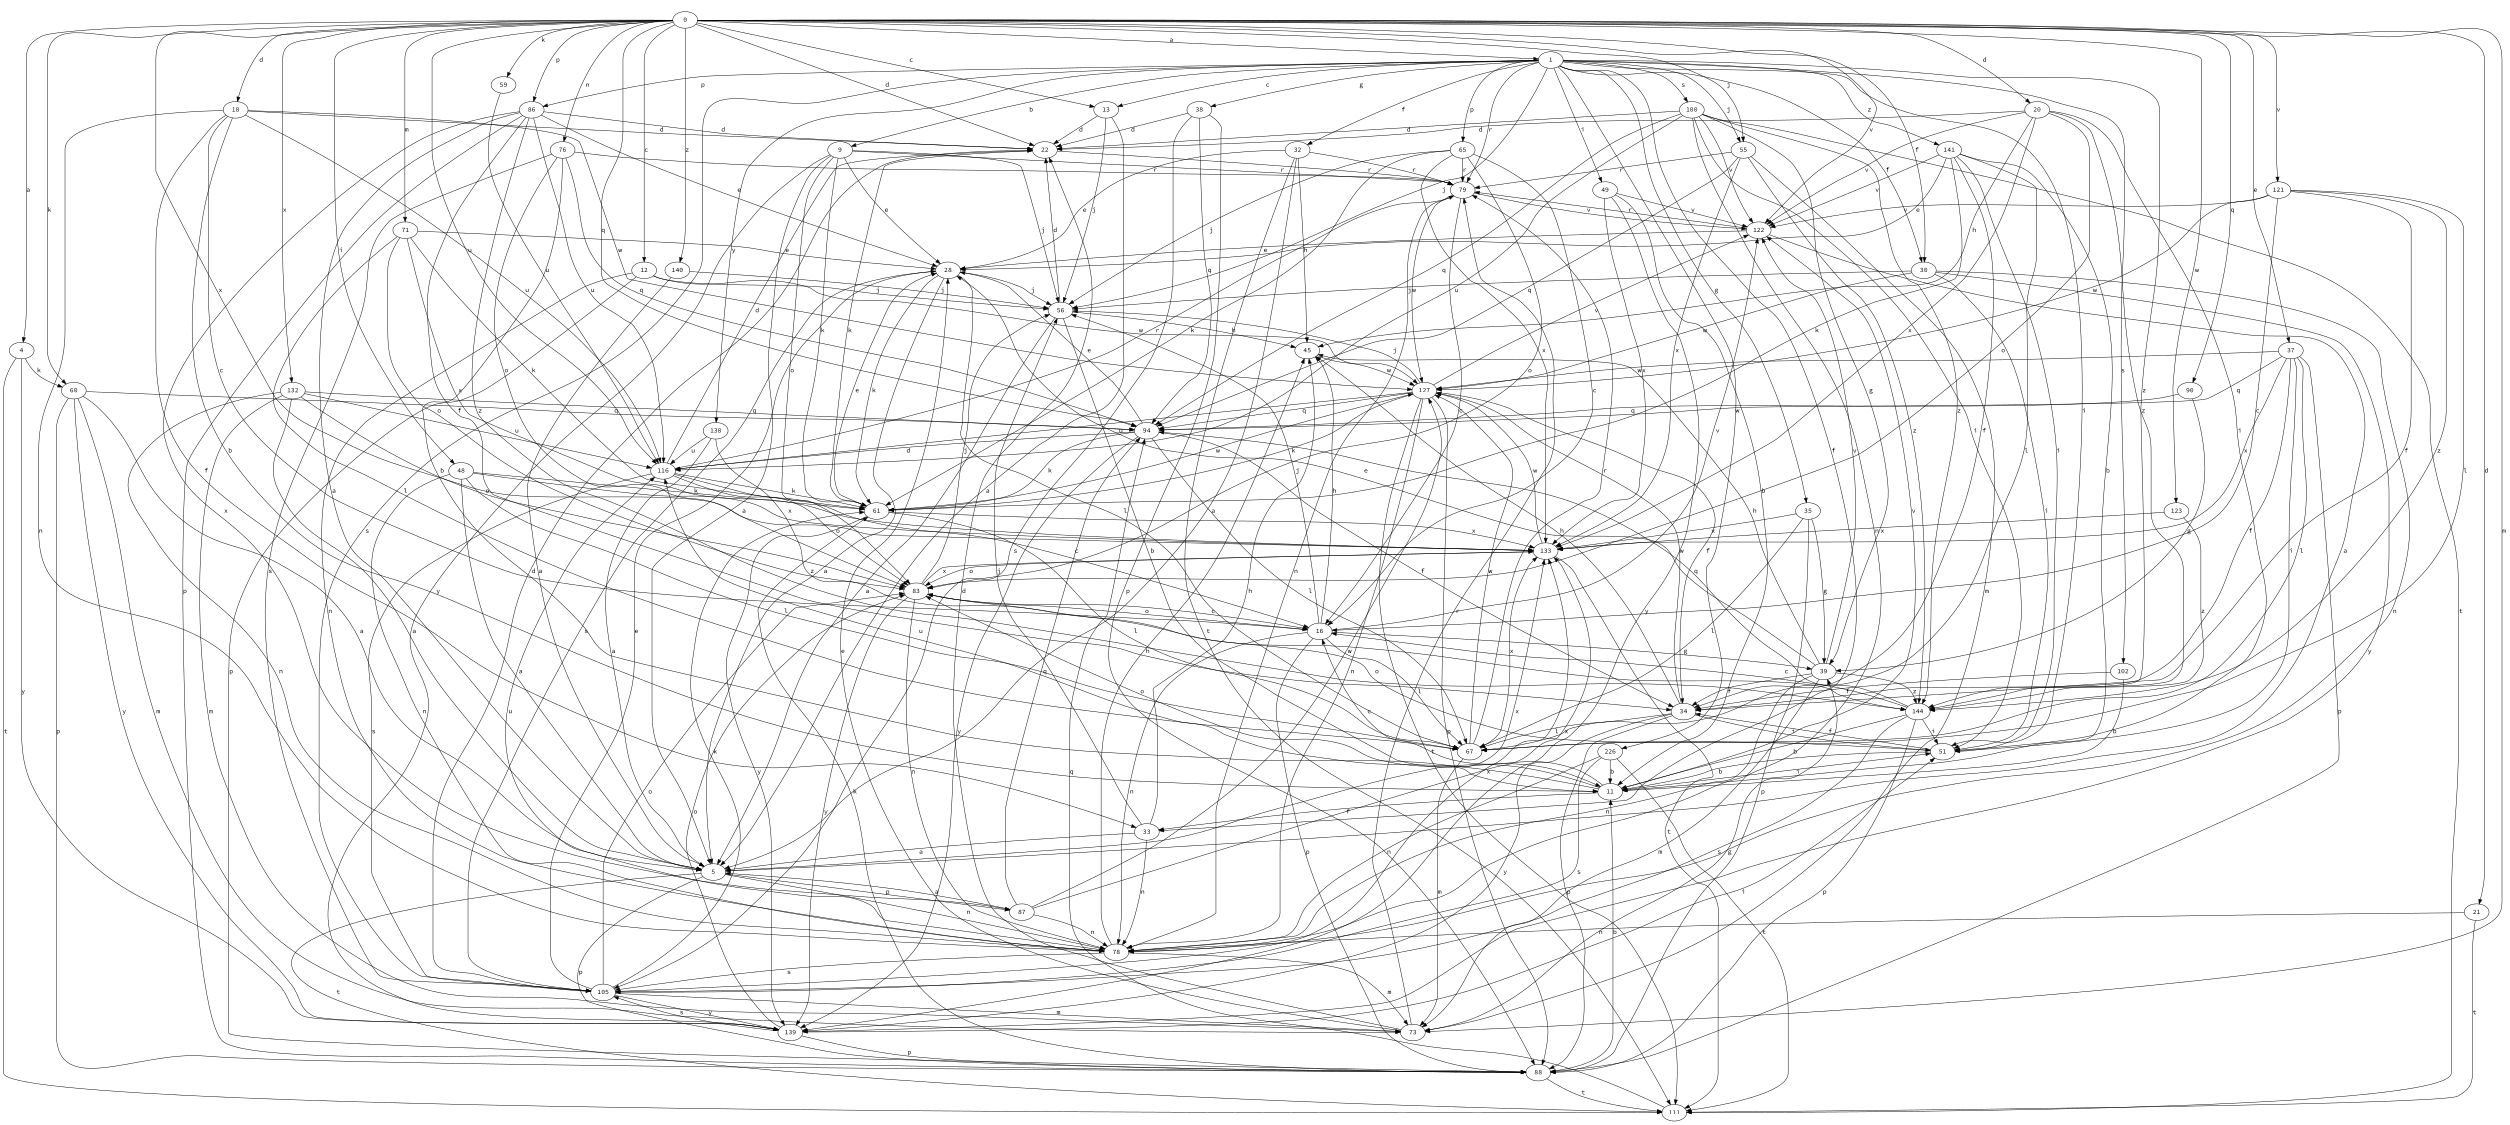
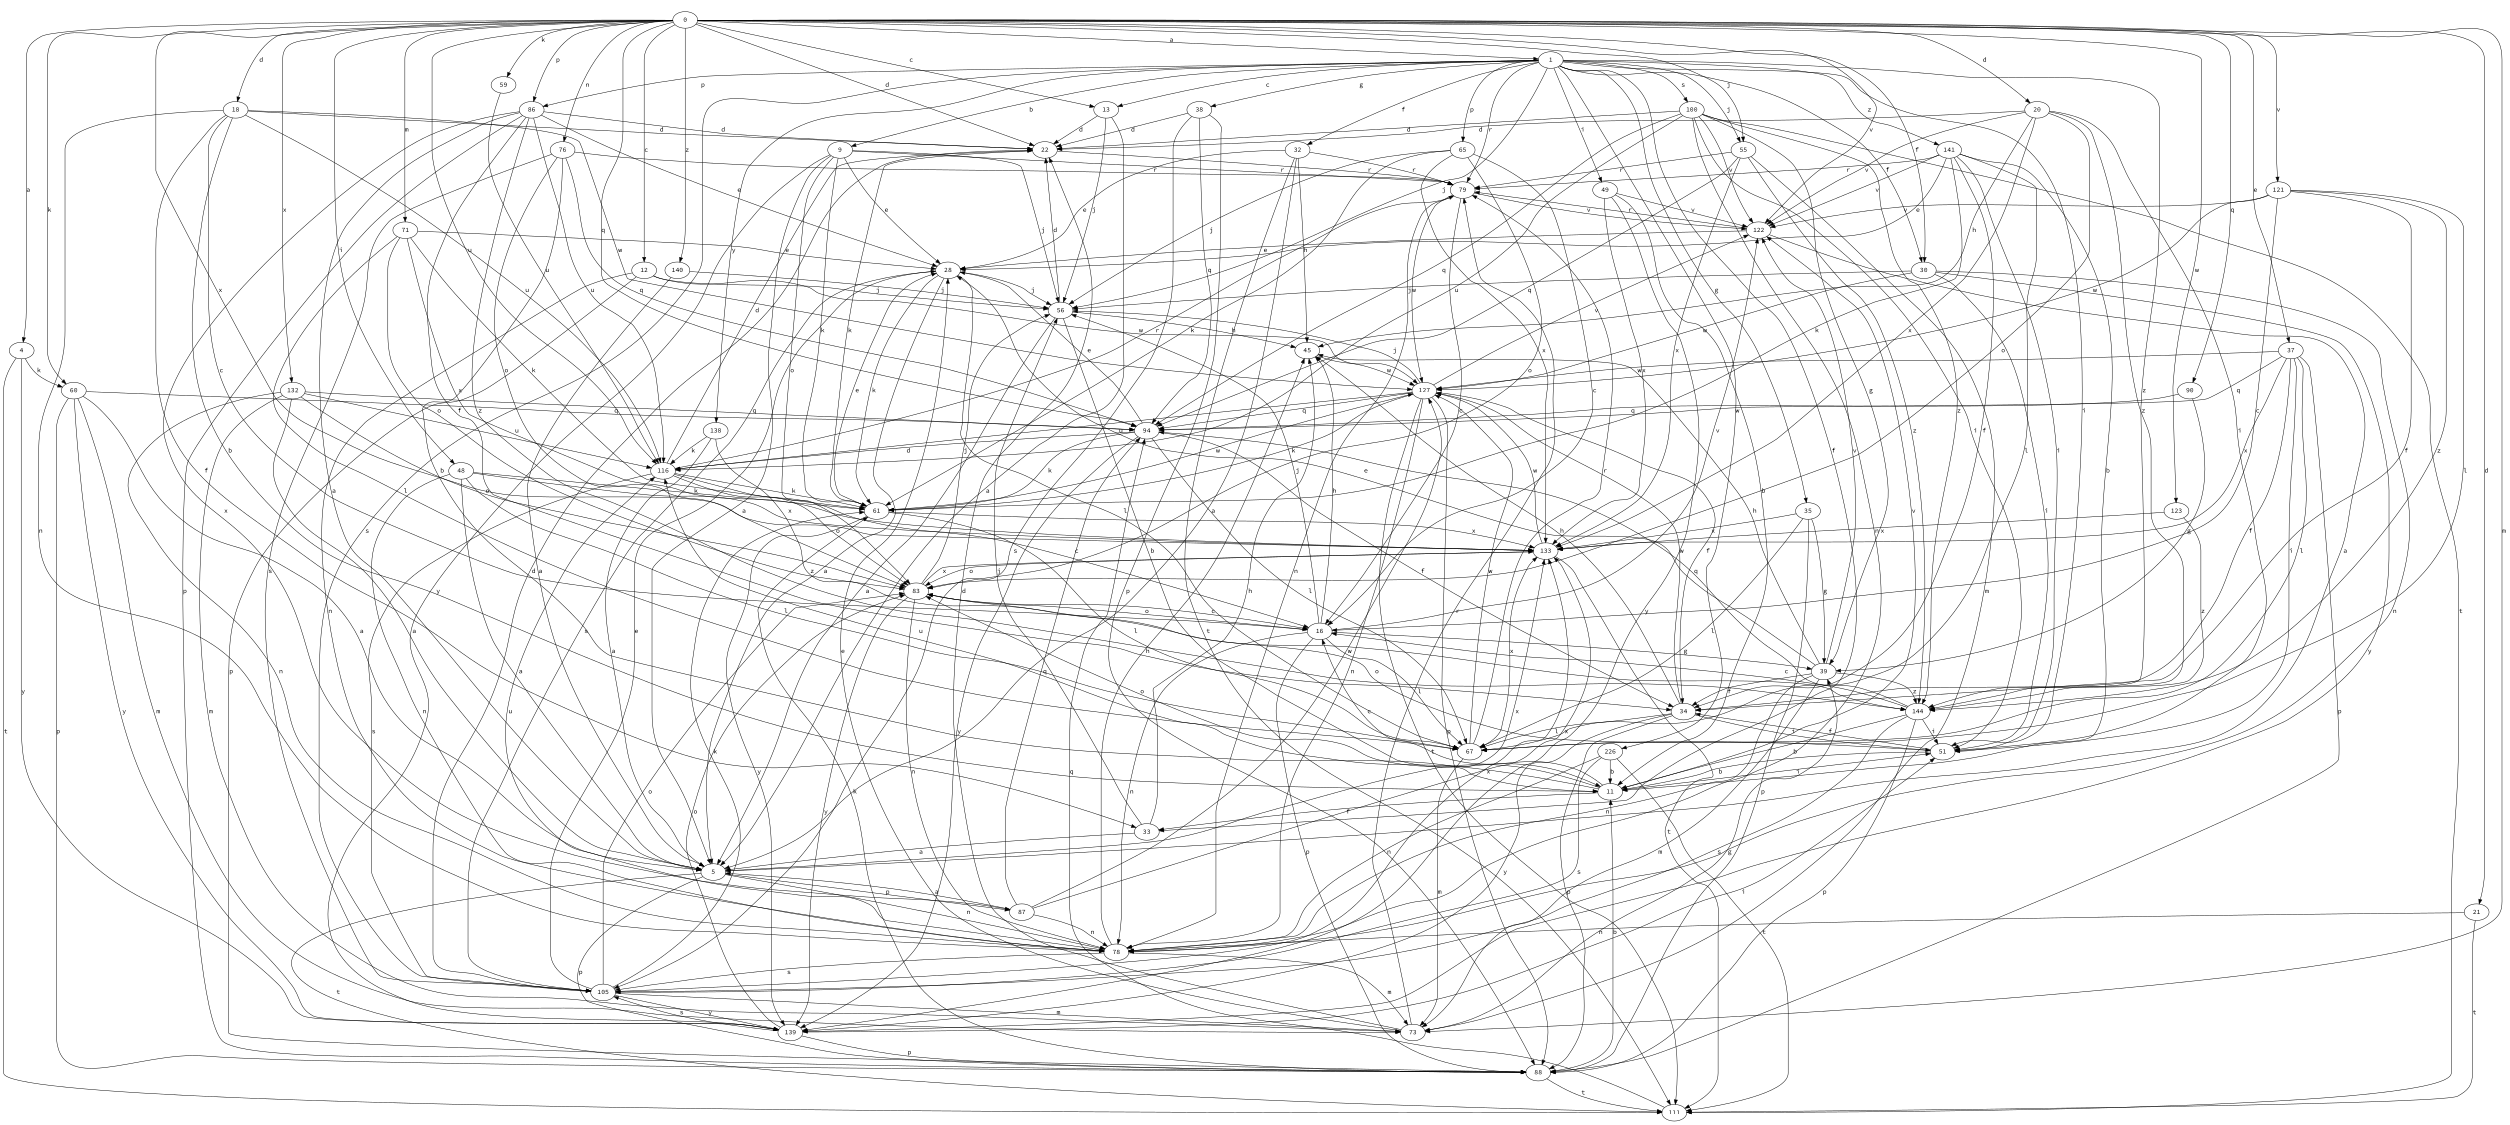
edge "65" -> "79": now "141" -> "79"
edge "138" -> "116": label "u" -> "k"
node "102": removed
edge "33" -> "78": removed, label "n"
